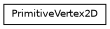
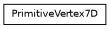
node "PrimitiveVertex2D": label "PrimitiveVertex2D" -> "PrimitiveVertex7D"
